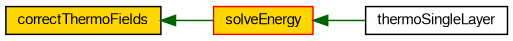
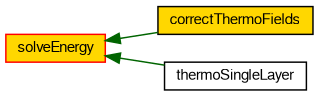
edge "solveEnergy" -> "correctThermoFields": reversed
